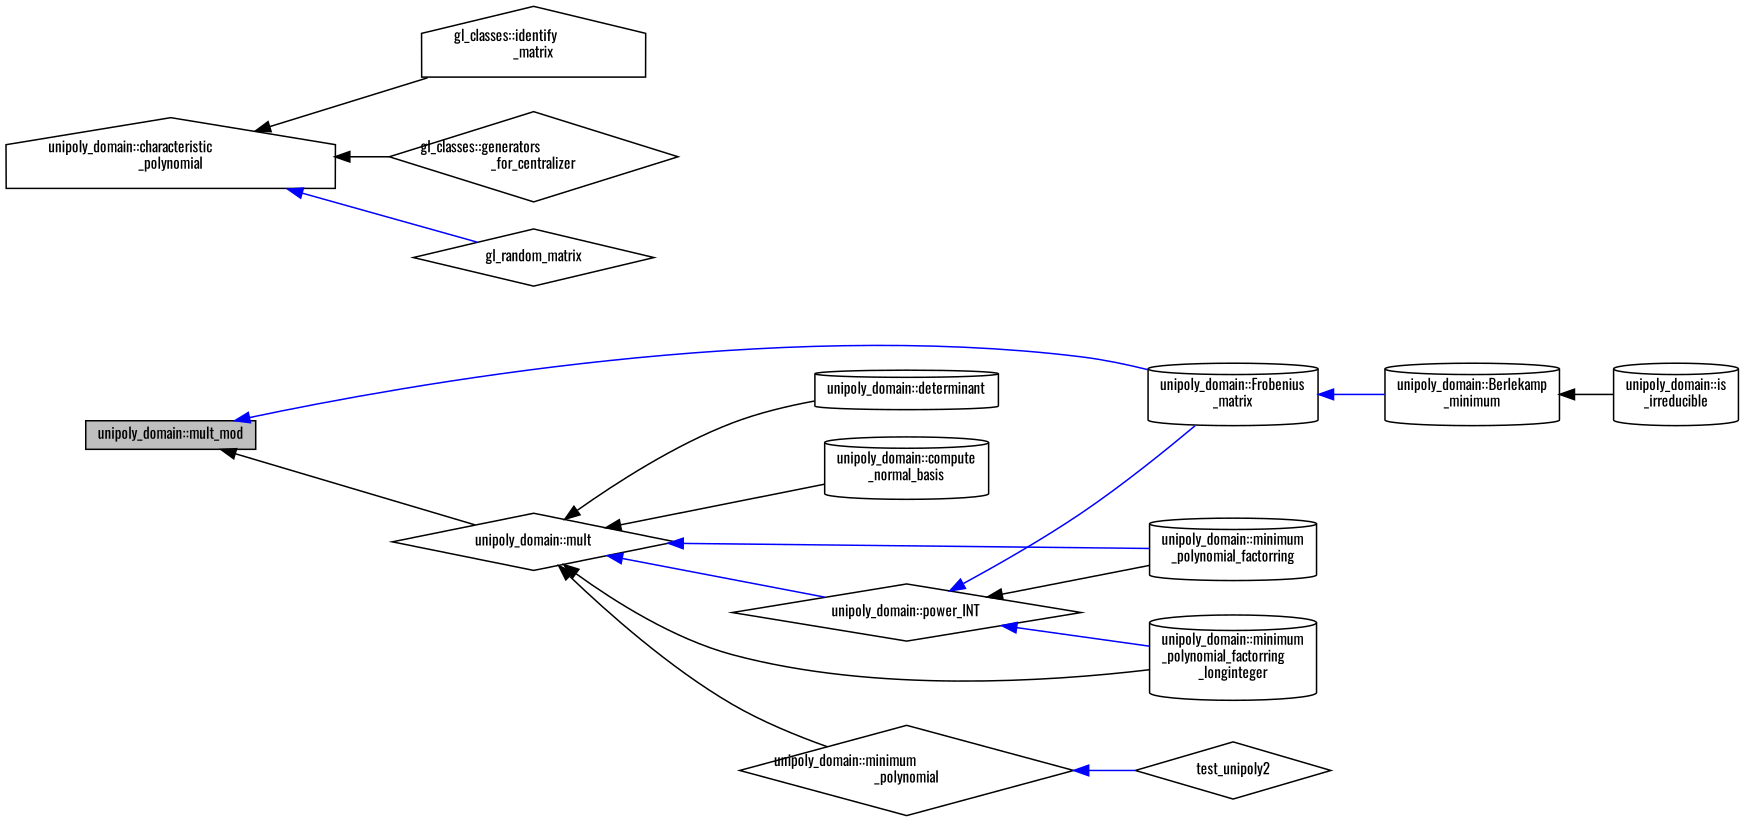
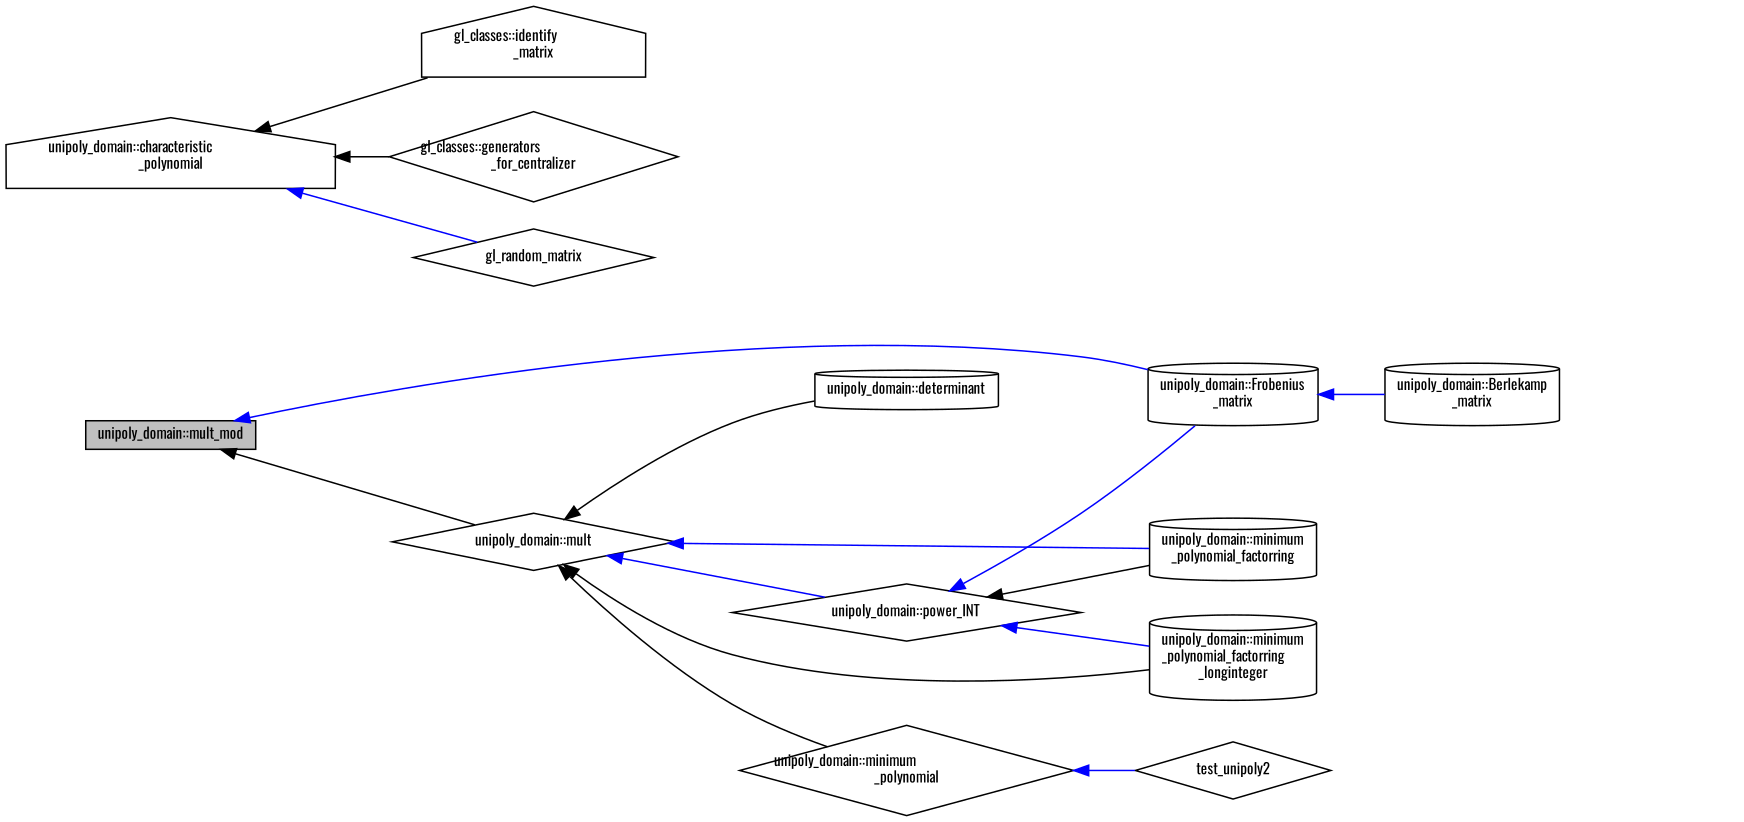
node "unipoly_domain::Berlekamp _minimum": label "unipoly_domain::Berlekamp _minimum" -> "unipoly_domain::Berlekamp _matrix"
node "unipoly_domain::is _irreducible": removed
node "unipoly_domain::compute _normal_basis": removed
